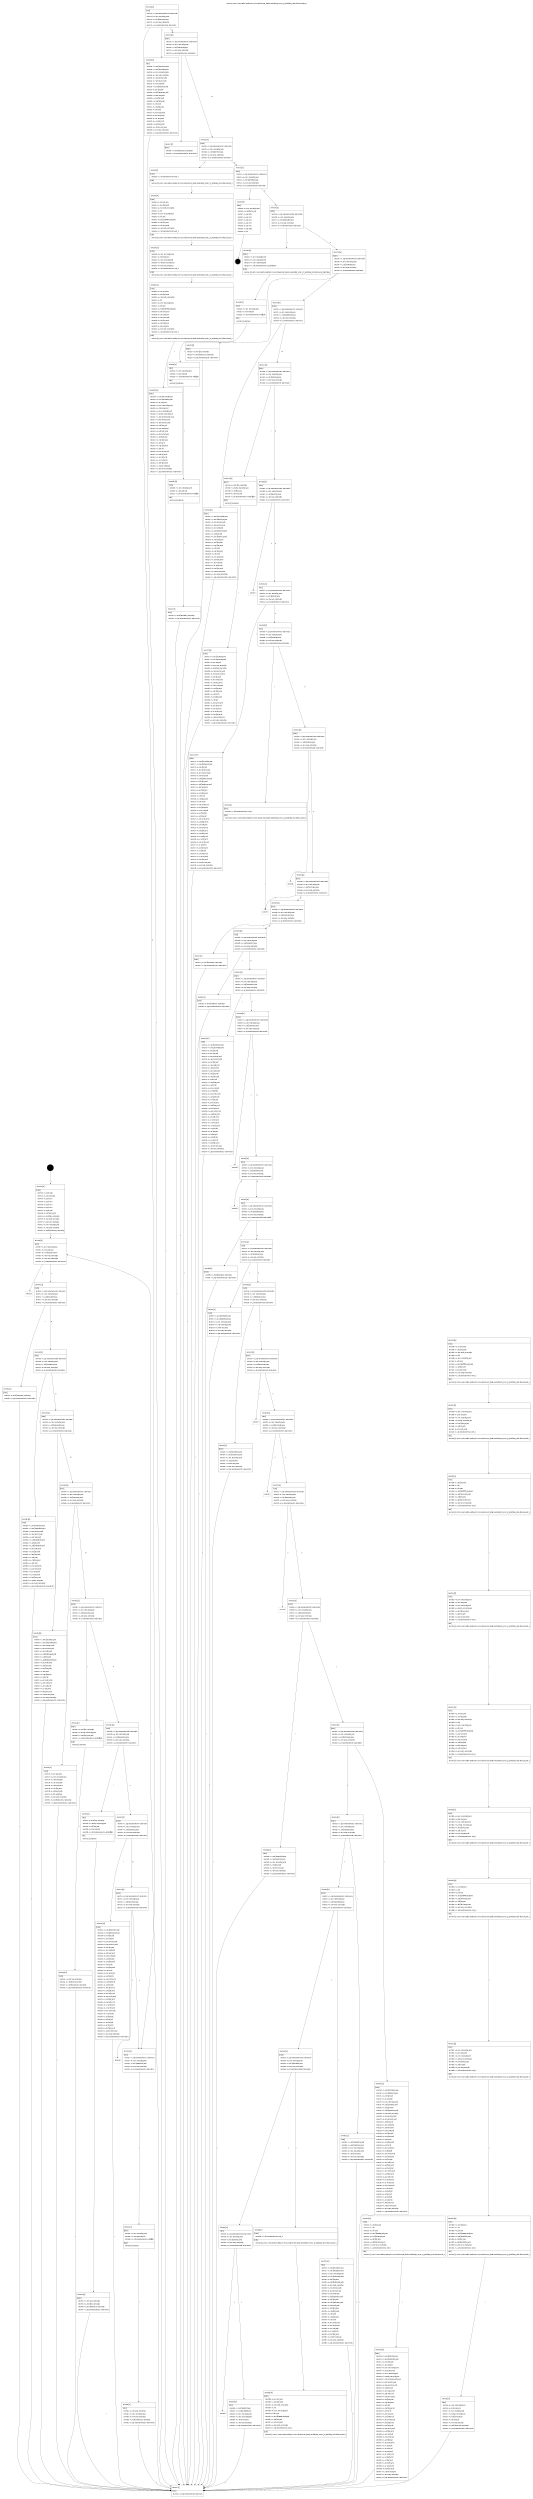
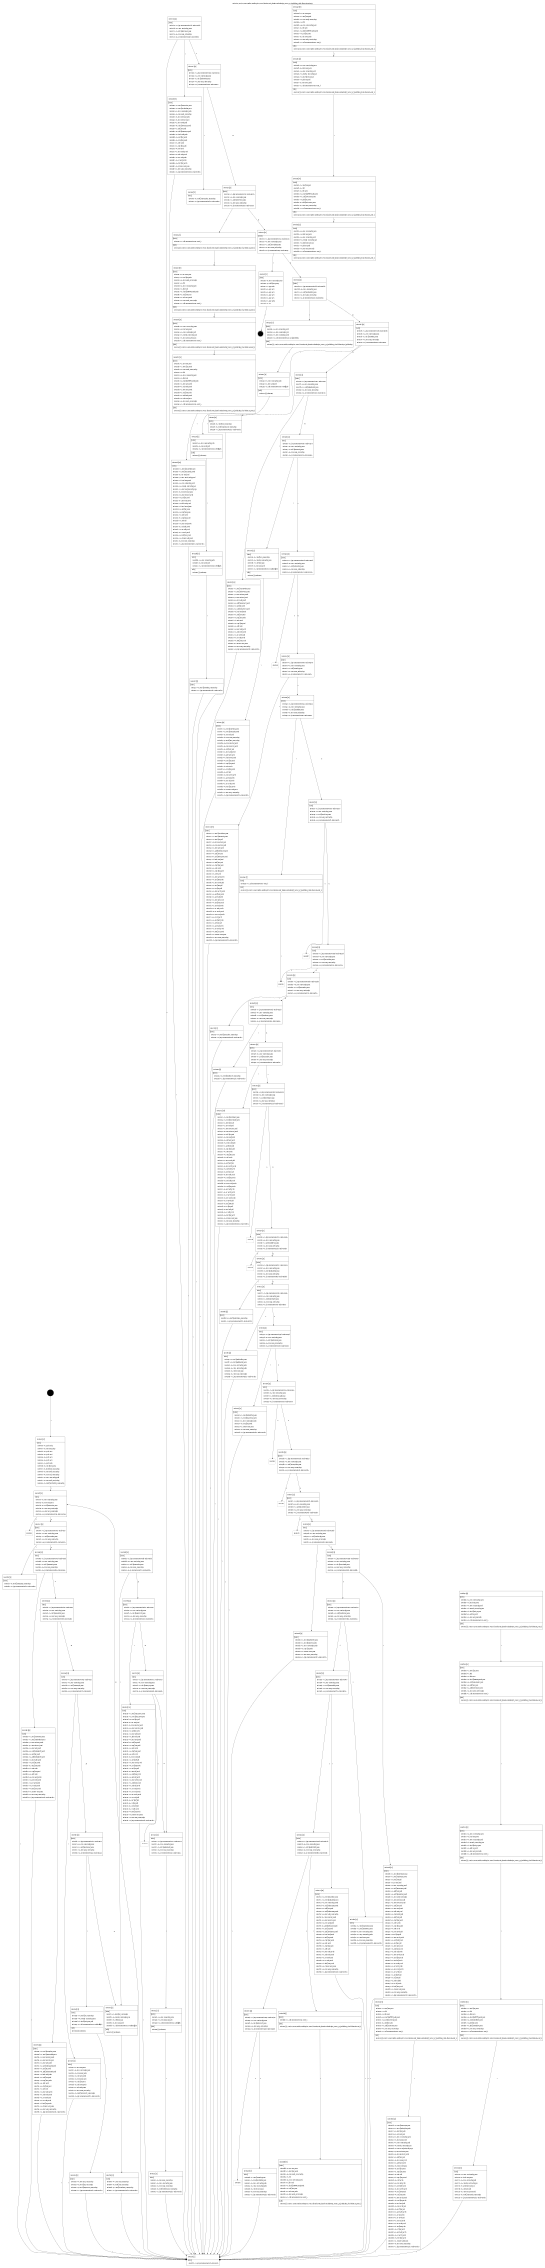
edge "0x4014bc [28]" -> "0x4014d8 [28]": now "0x4014bc [28]" -> "0x401fc9 [23]"
node "0x401b40 [56]": removed
